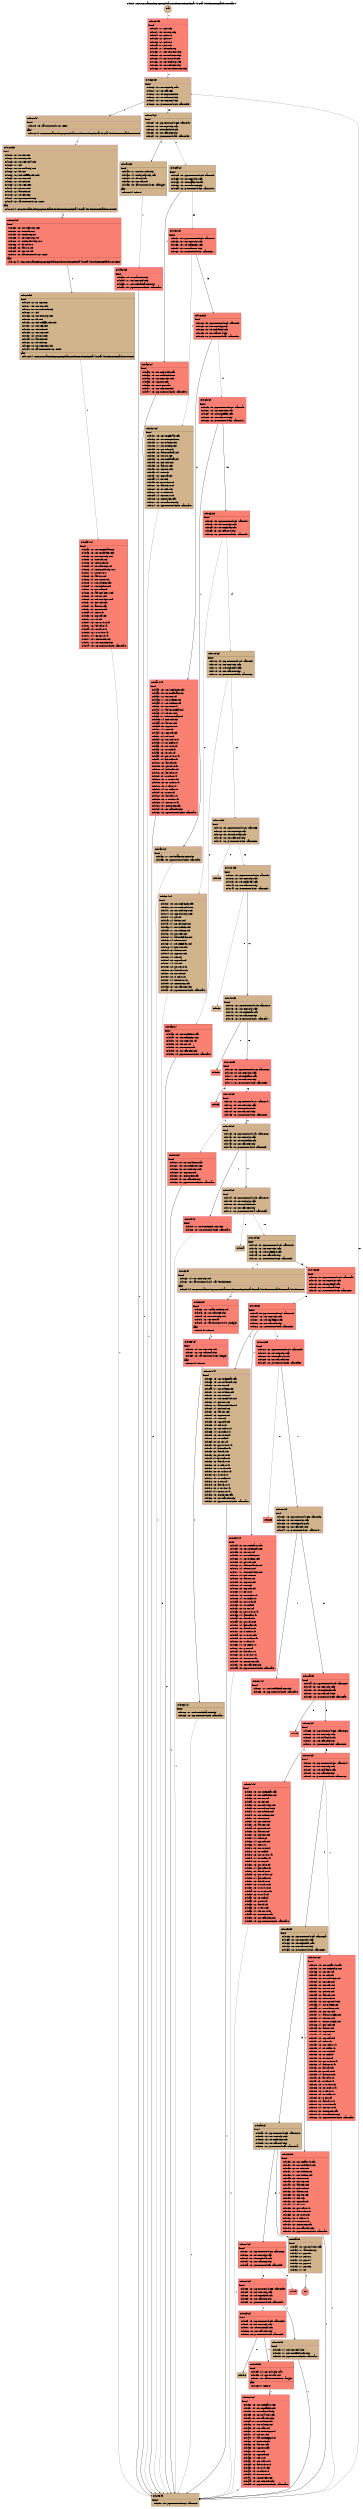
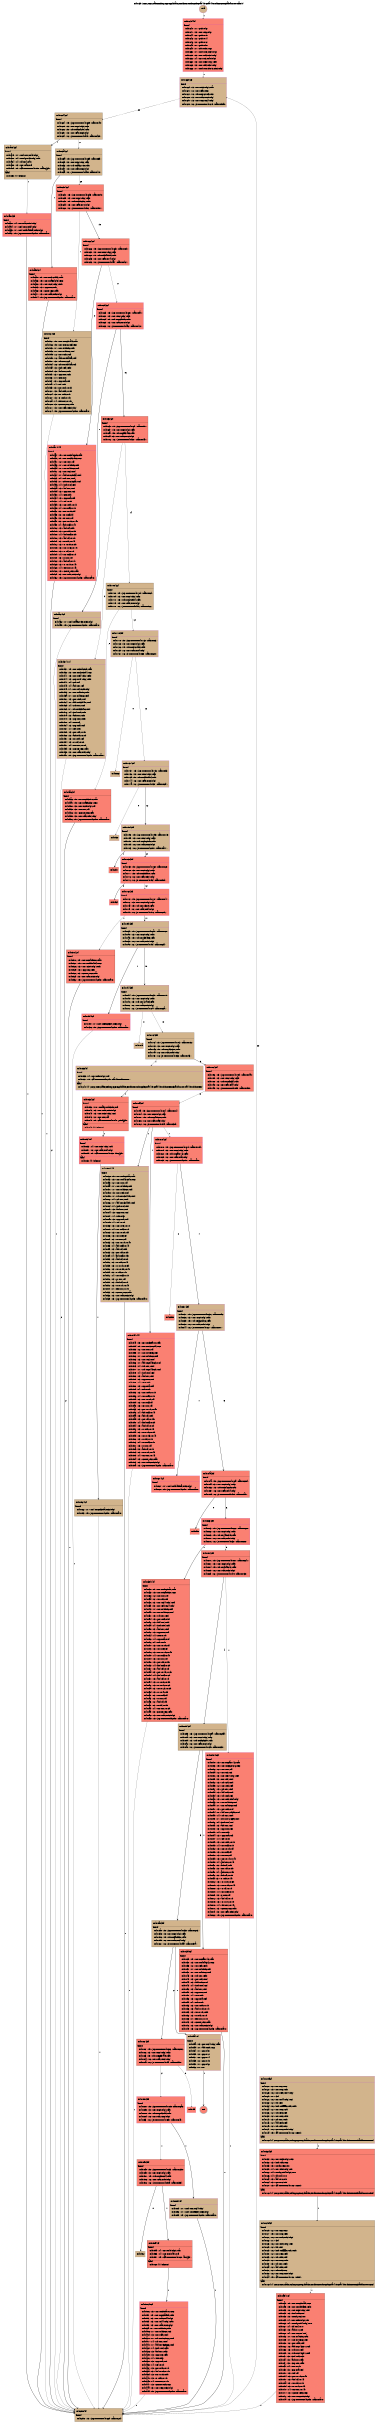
node "0x401c19 [5]": removed
